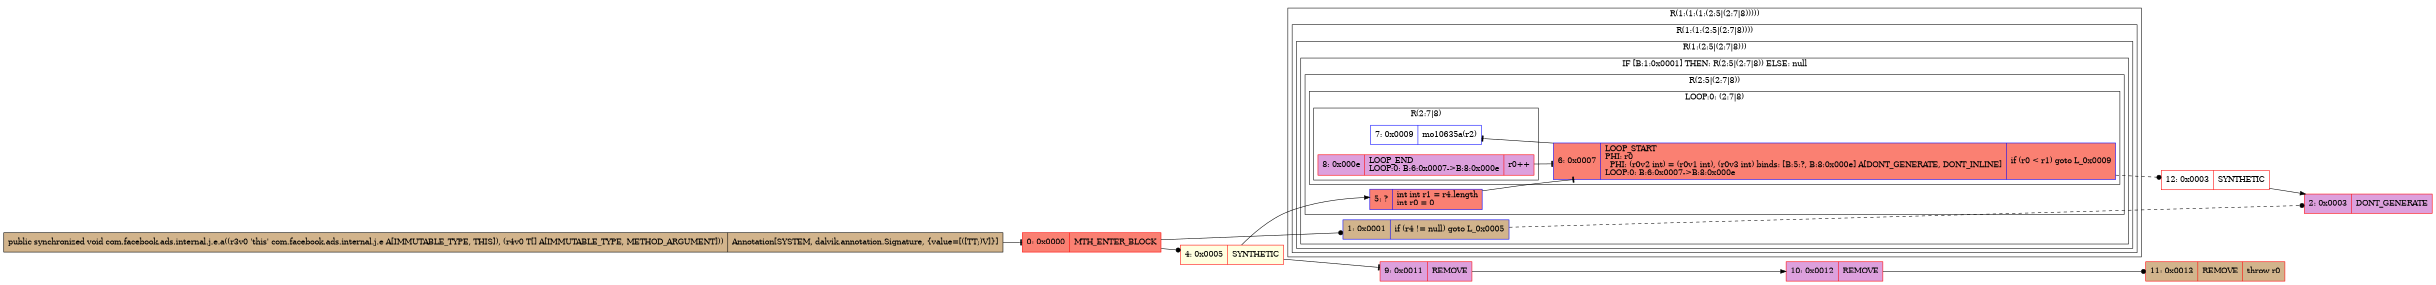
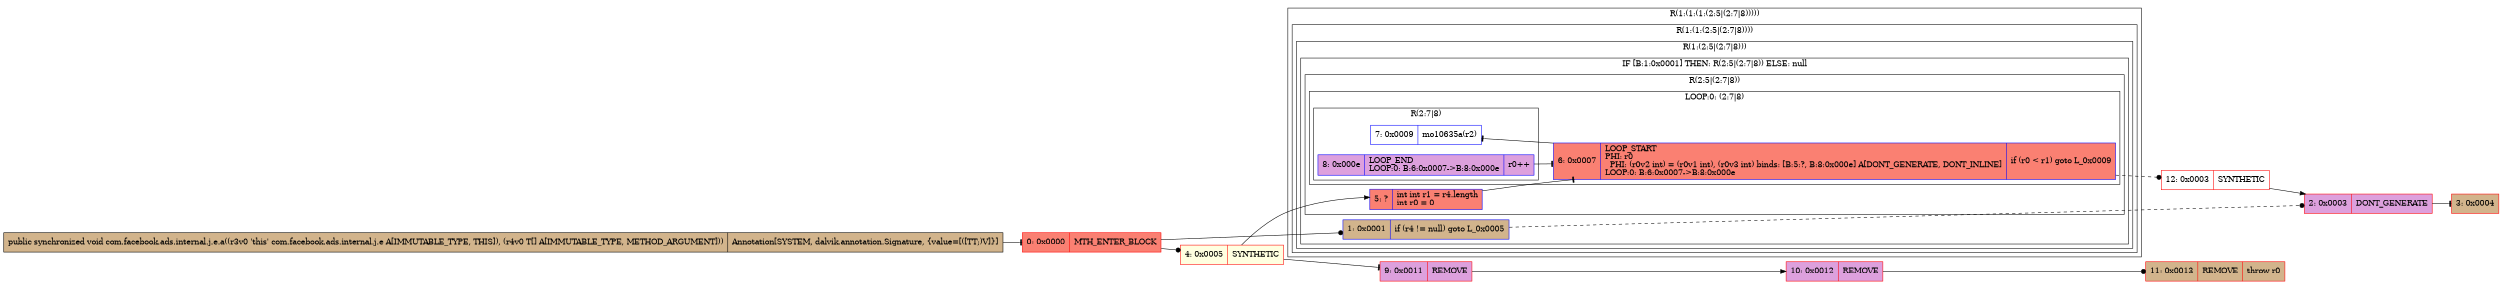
node "8: 0x000e": color red -> blue
node "3: 0x0004": added
